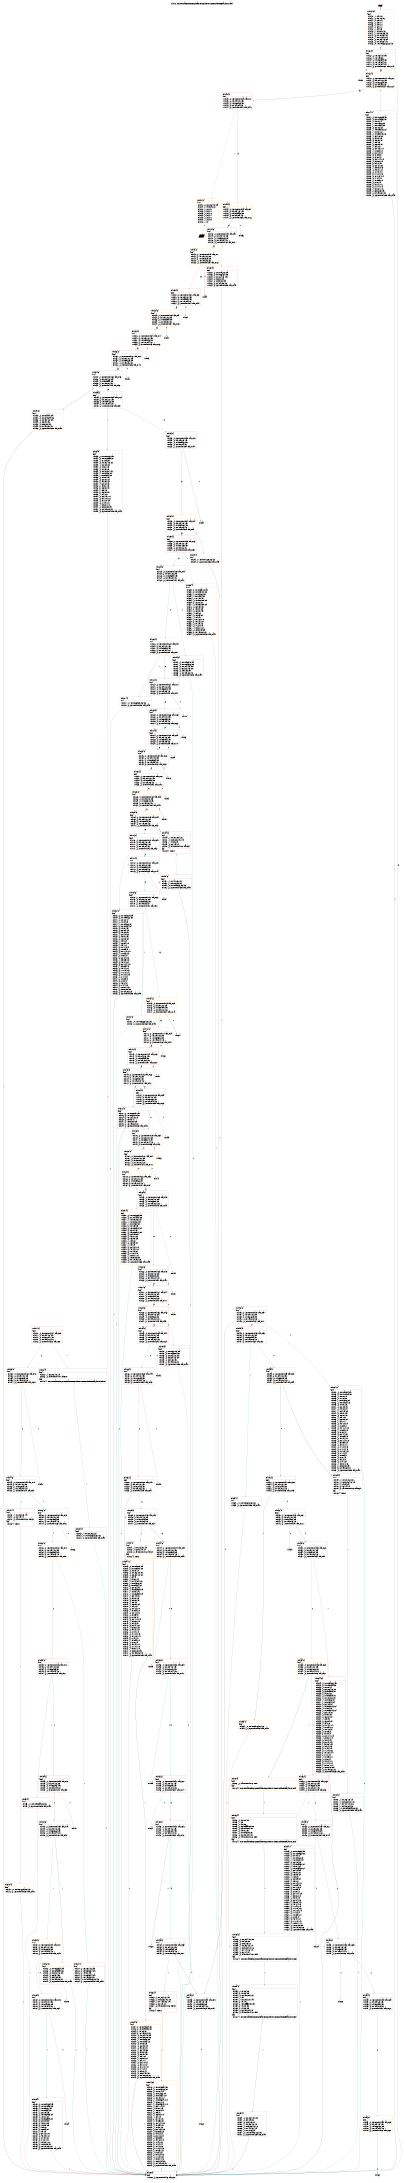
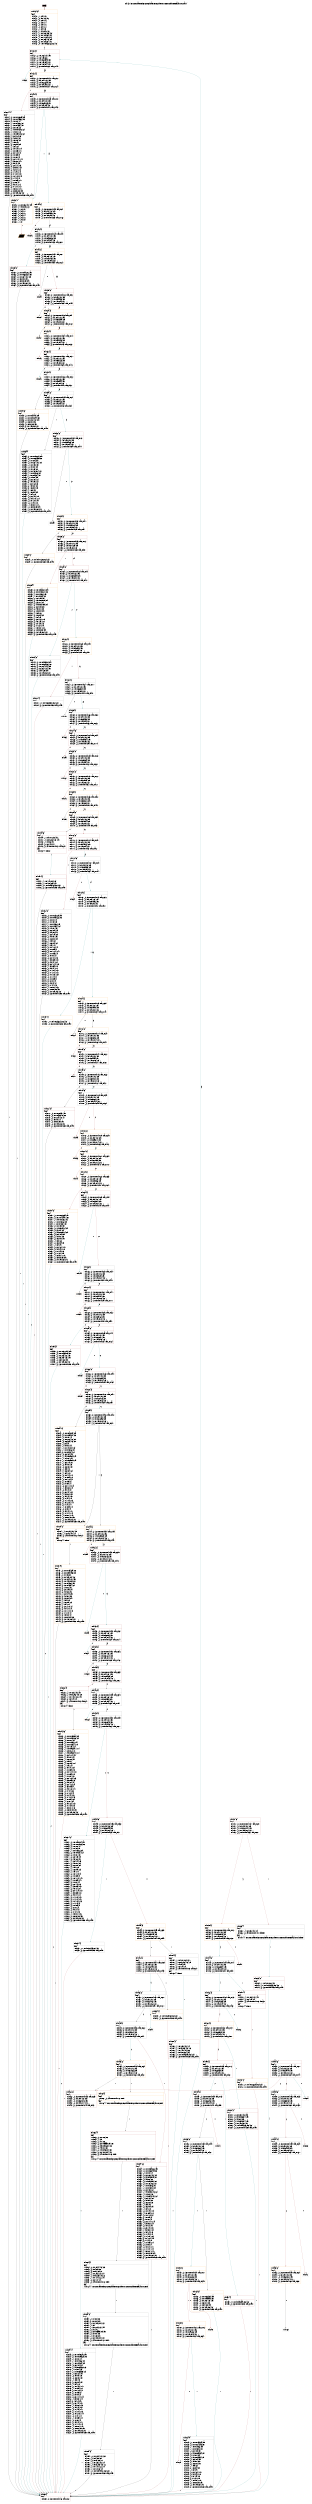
edge "0x4019c2 [28]" -> "0x4019a6 [28]": reversed
edge "0x401a86 [28]" -> "0x401aa2 [28]": reversed
node "0x402a61": added
